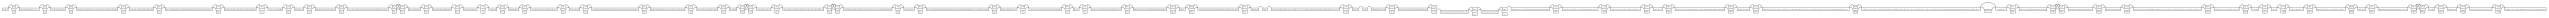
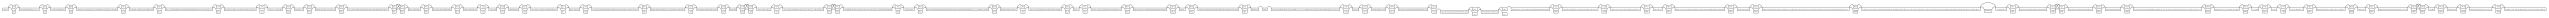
node "117:T": added
